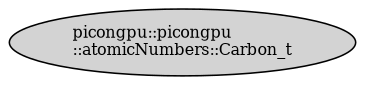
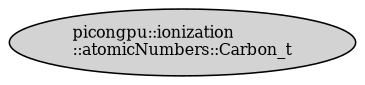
node "picongpu::picongpu ::atomicNumbers::Carbon_t": label "picongpu::picongpu ::atomicNumbers::Carbon_t" -> "picongpu::ionization ::atomicNumbers::Carbon_t"
